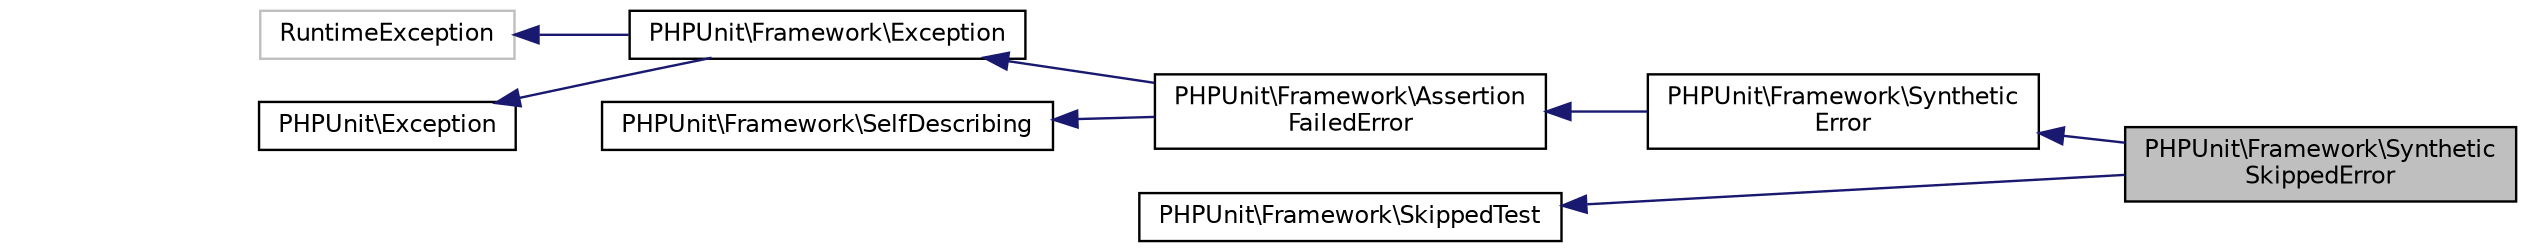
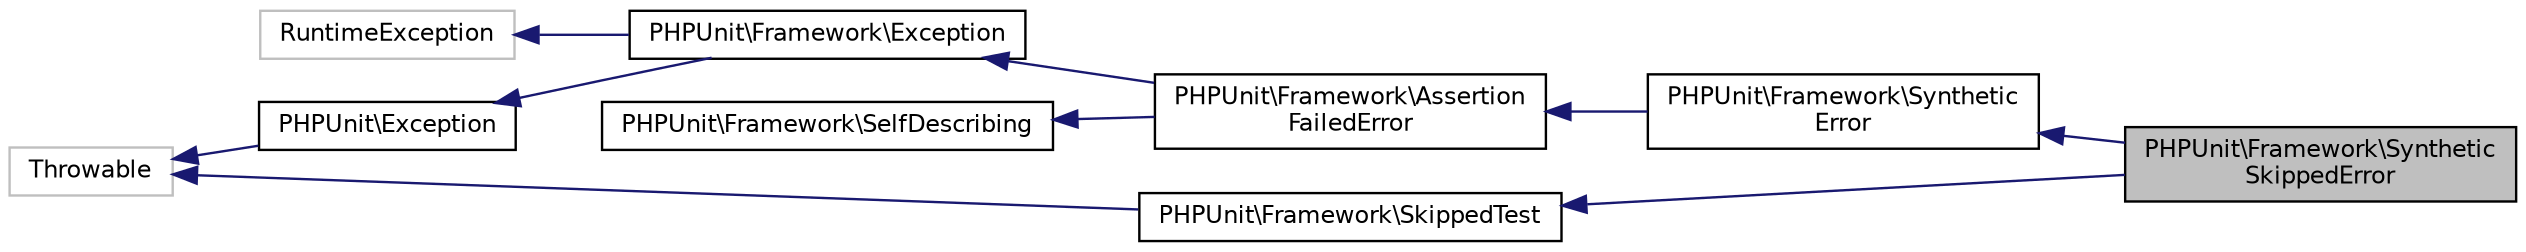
node "Throwable": added
